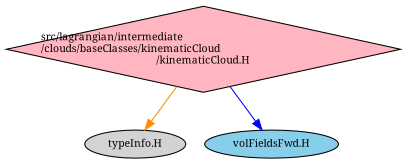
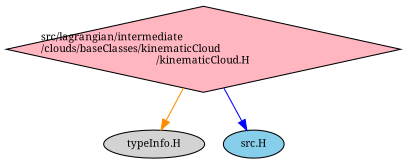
node "volFieldsFwd.H": label "volFieldsFwd.H" -> "src.H"
